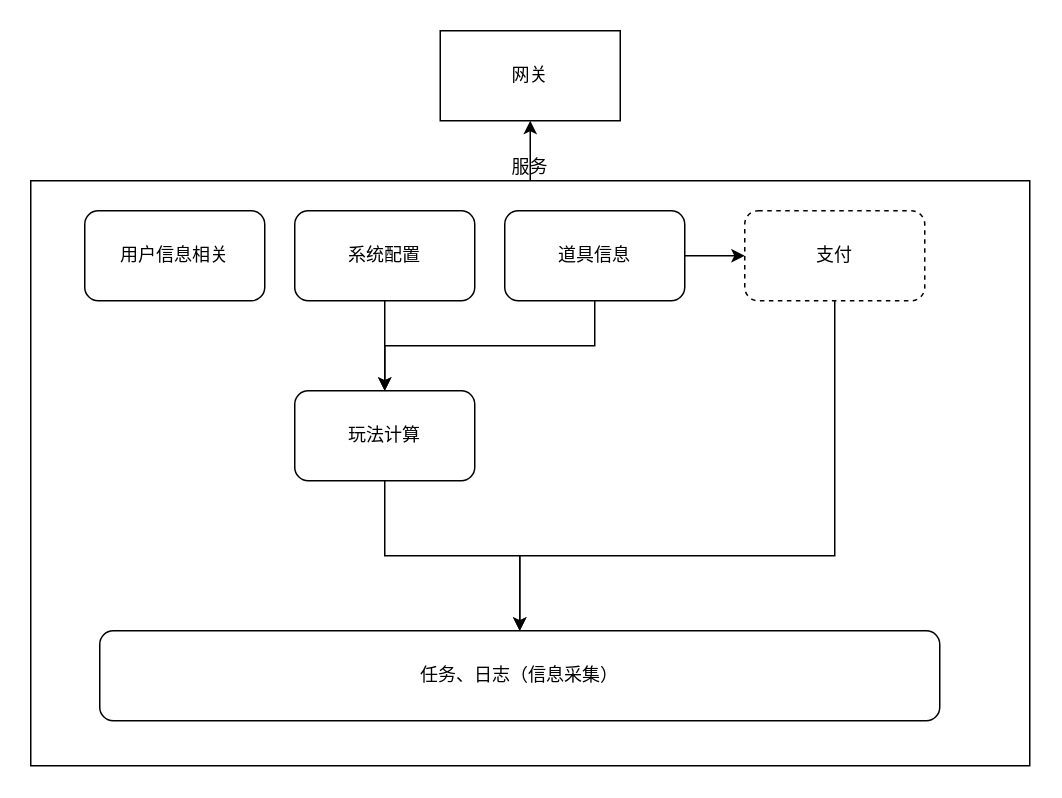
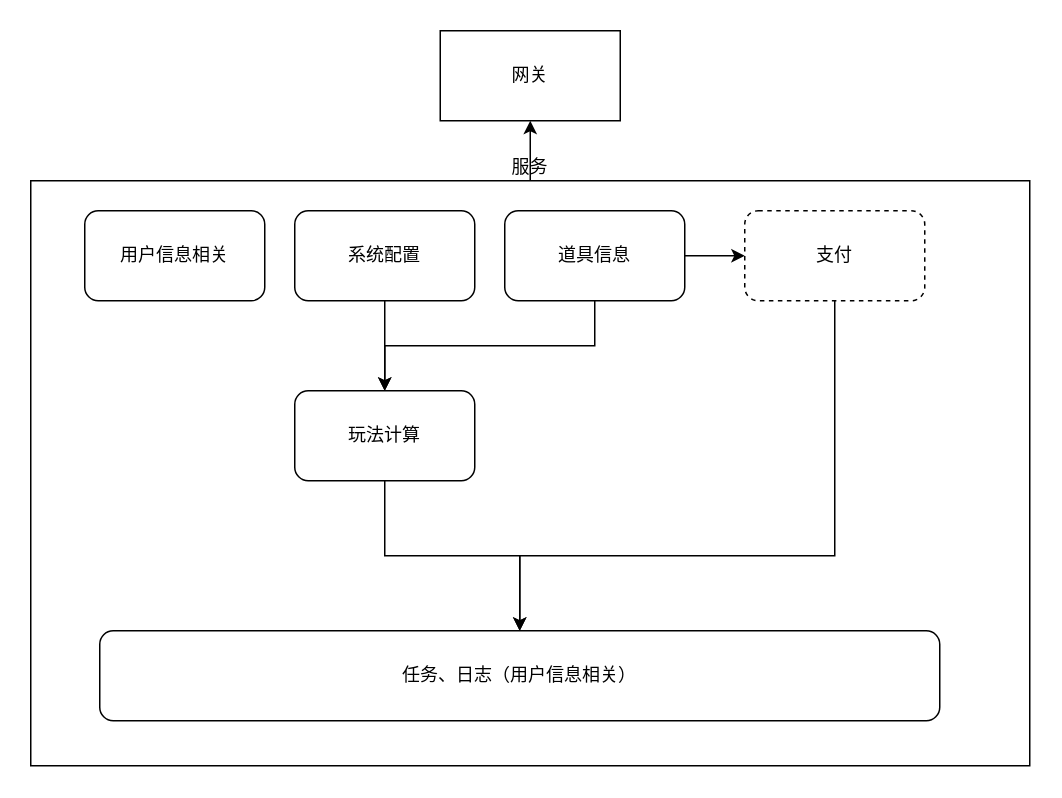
node "任务、日志（信息采集）": label "任务、日志（信息采集）" -> "任务、日志（用户信息相关）"
